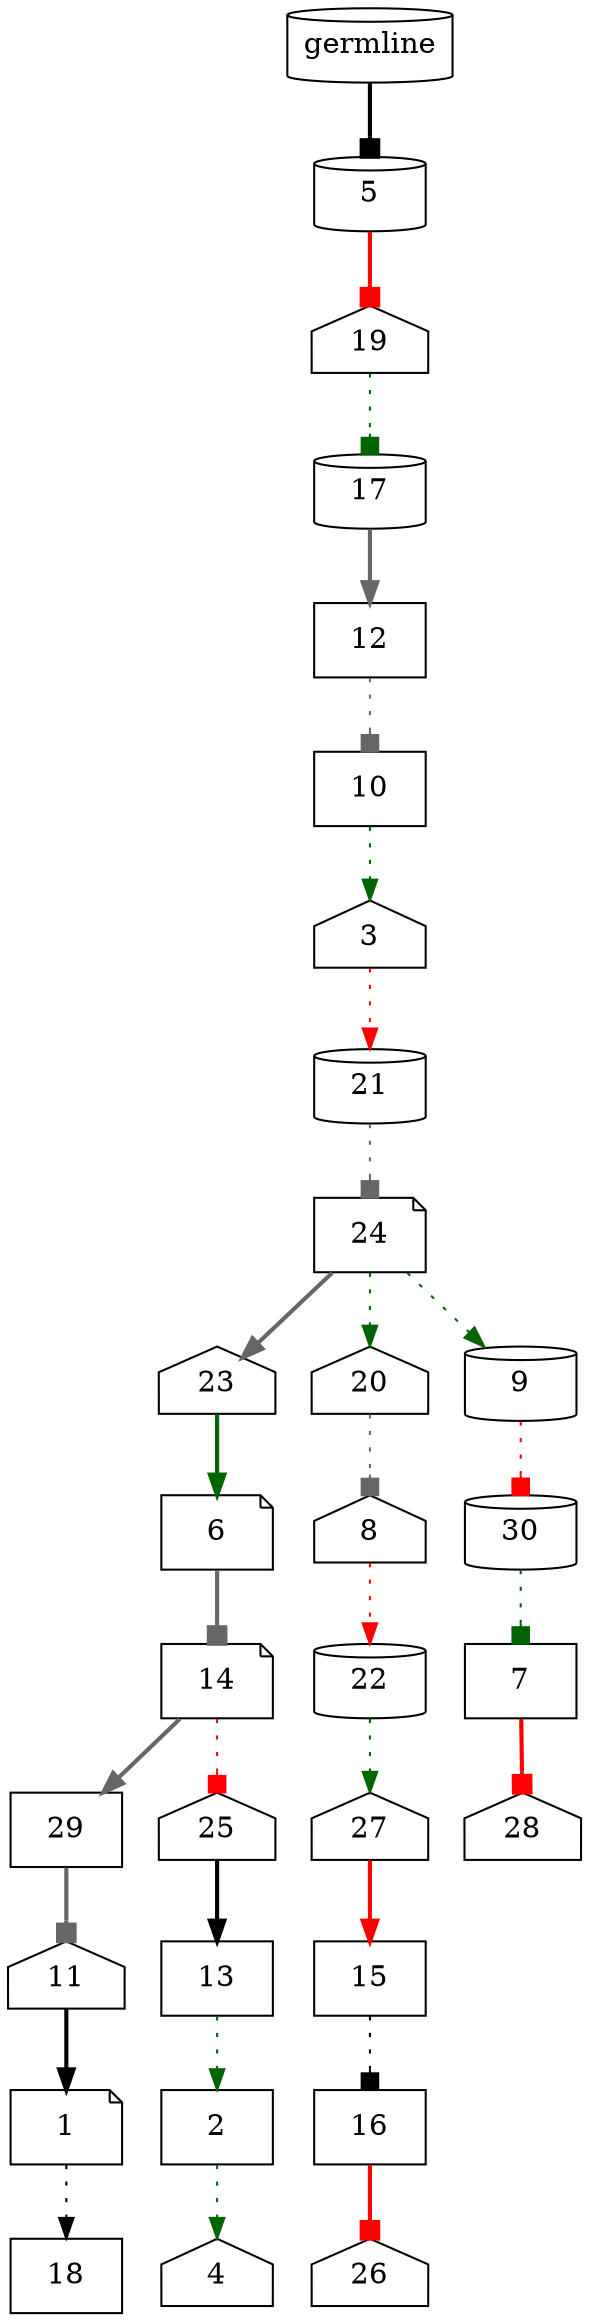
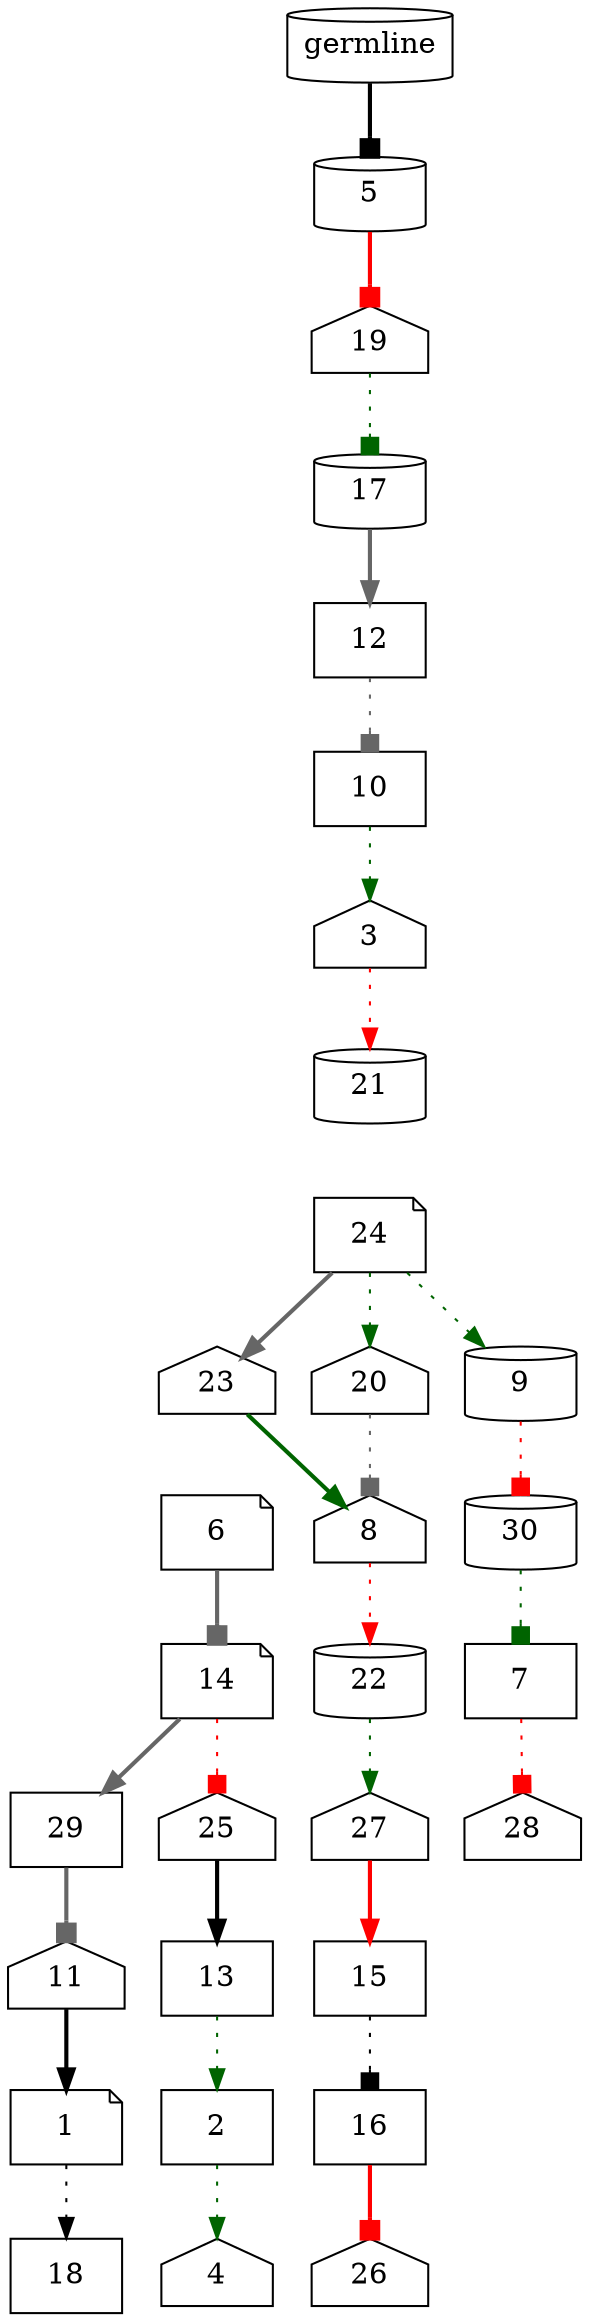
edge "21" -> "24": removed
edge "23" -> "6": now "23" -> "8"
edge "7" -> "28": style bold -> dotted
